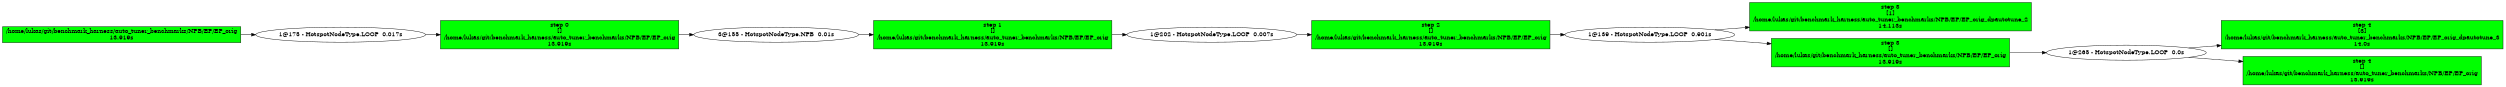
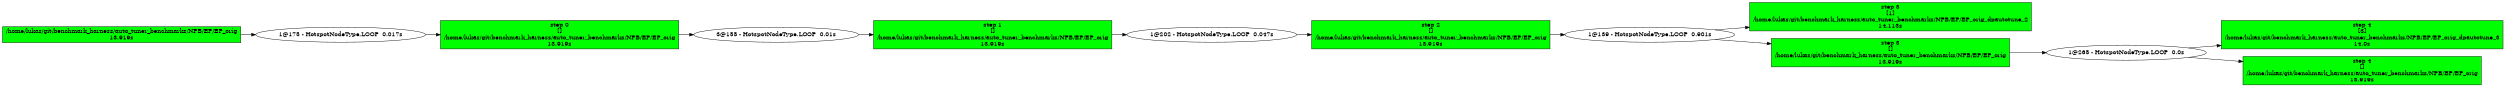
node "3@155 - HotspotNodeType.NPB  0.01s": label "3@155 - HotspotNodeType.NPB  0.01s" -> "3@155 - HotspotNodeType.LOOP  0.01s"
node "1@202 - HotspotNodeType.LOOP  0.007s": label "1@202 - HotspotNodeType.LOOP  0.007s" -> "1@202 - HotspotNodeType.LOOP  0.047s"
